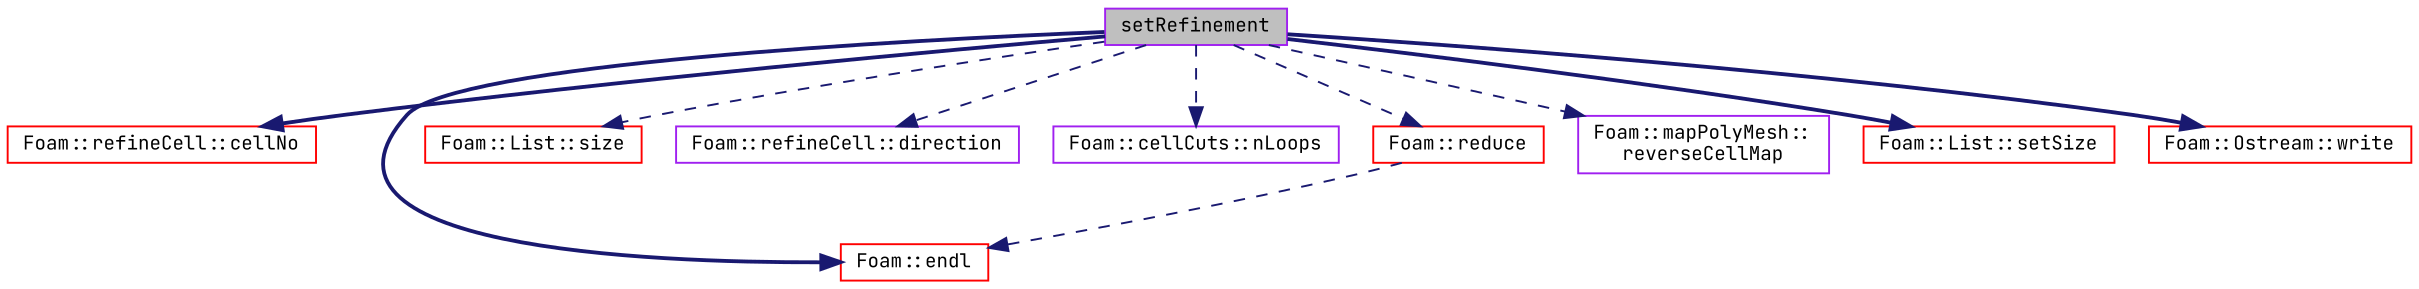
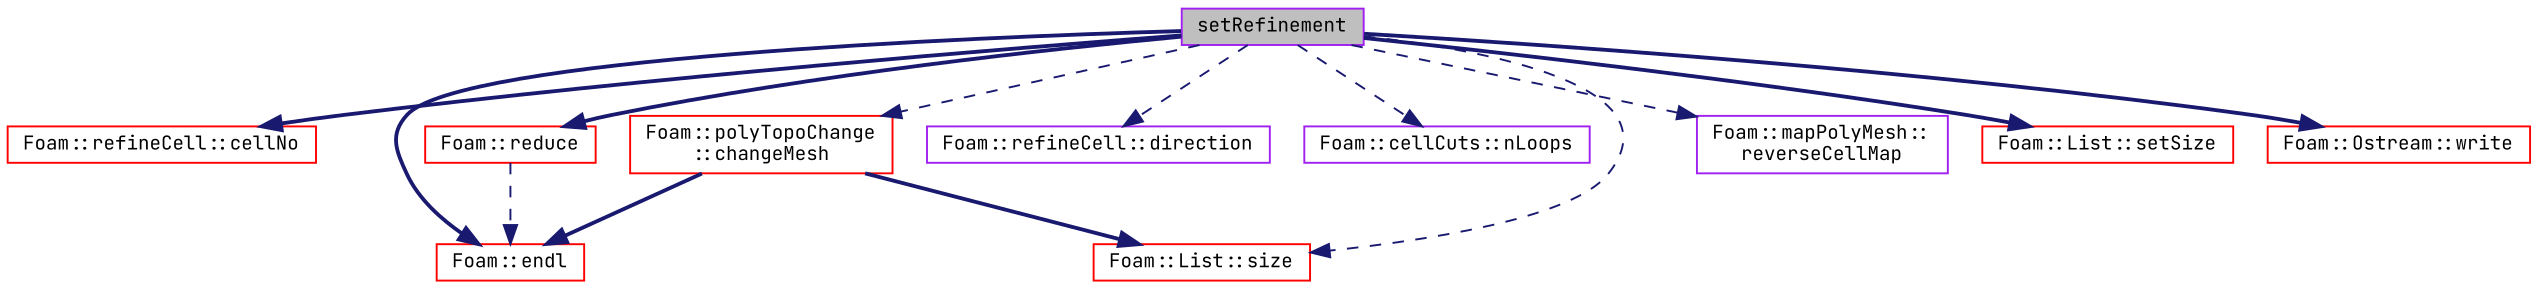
edge "setRefinement" -> "Foam::reduce": style dashed -> bold
node "Foam::polyTopoChange ::changeMesh": added
